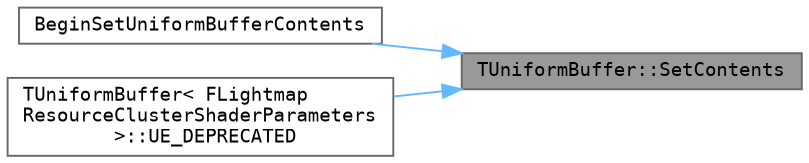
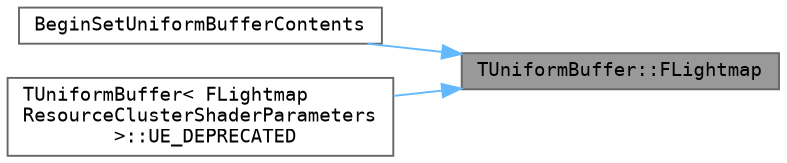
node "TUniformBuffer::SetContents": label "TUniformBuffer::SetContents" -> "TUniformBuffer::FLightmap"
